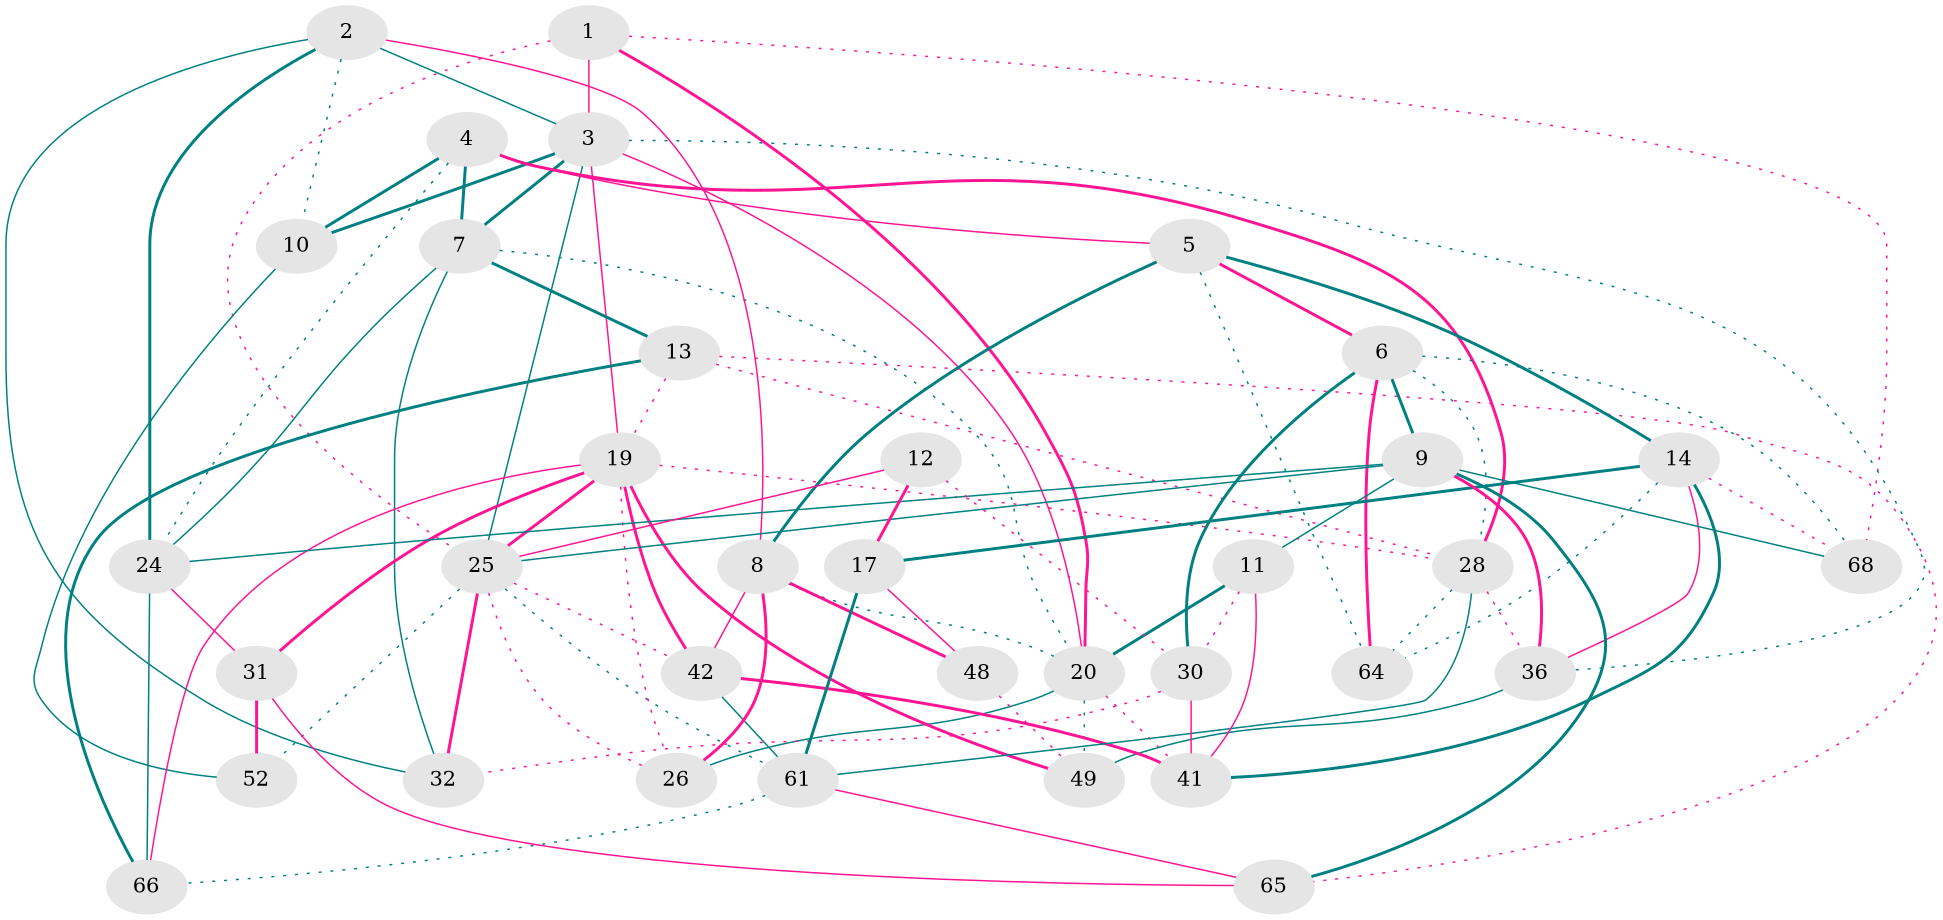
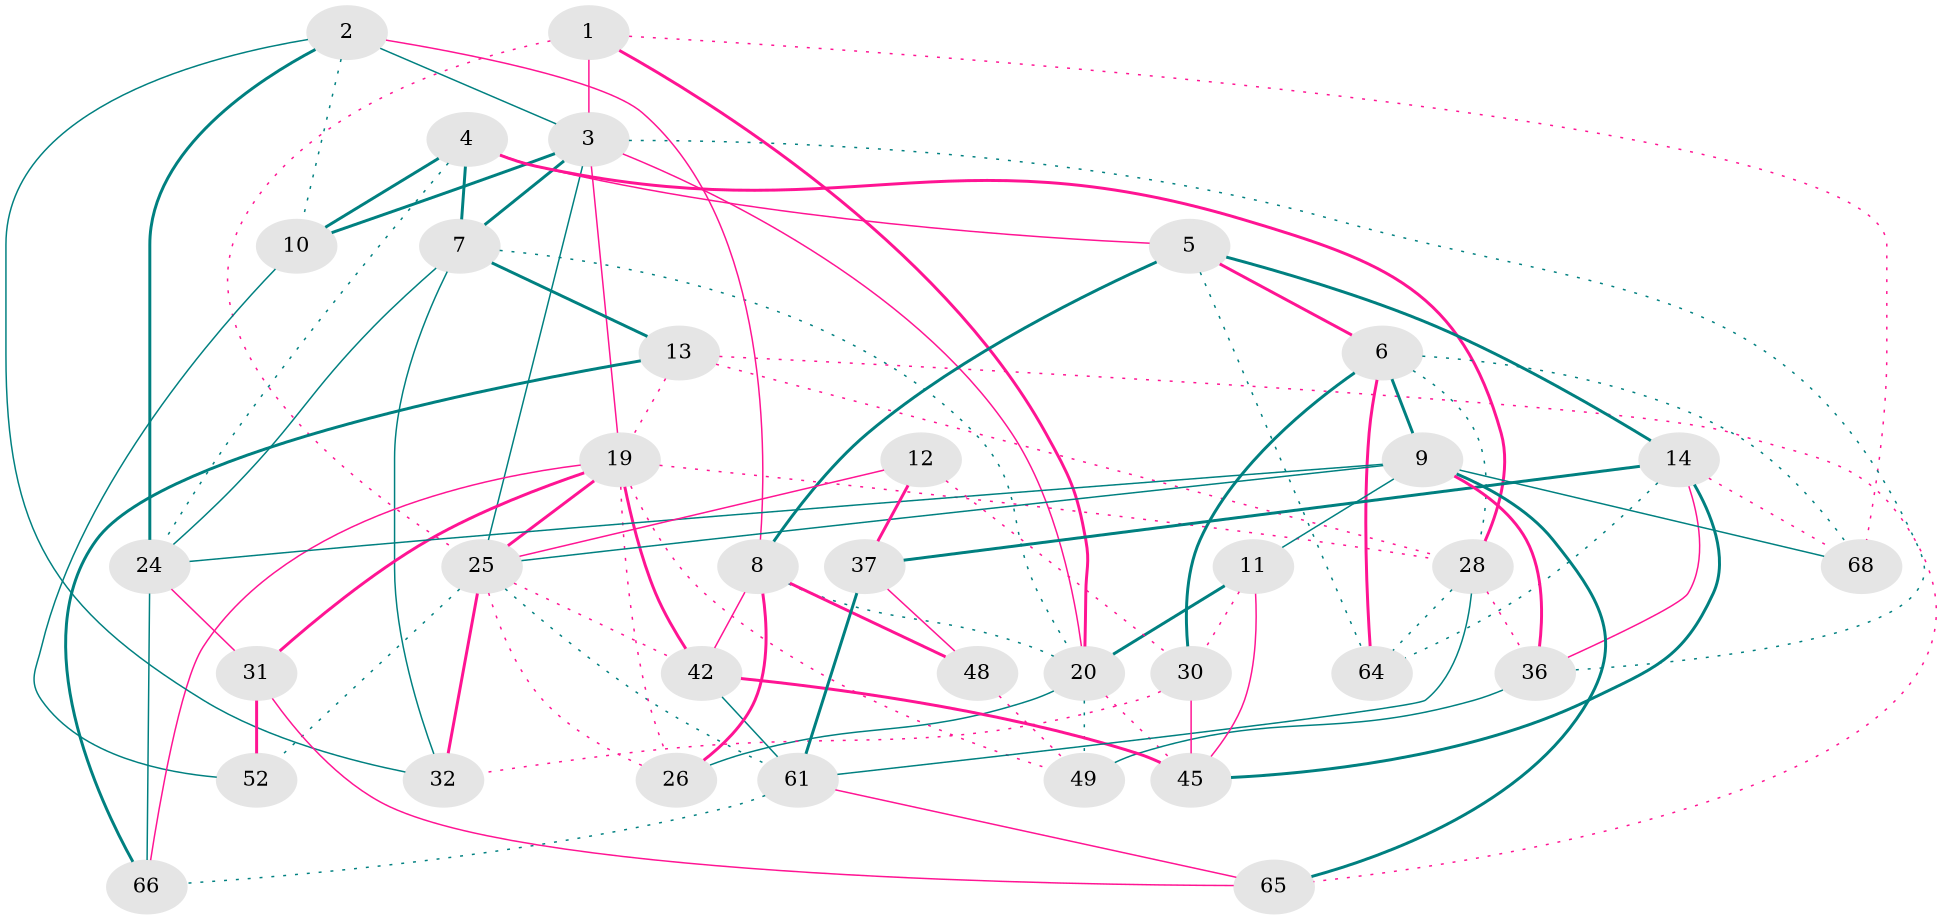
node "17": label "17" -> "37"
edge "19" -- "49": style bold -> dotted
node "41": label "41" -> "45"
